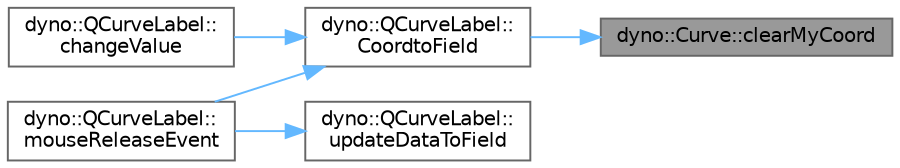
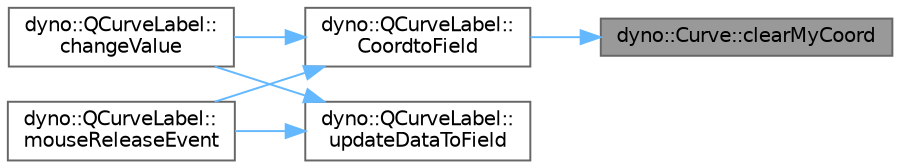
edge "dyno::QCurveLabel:: changeValue" -> "dyno::QCurveLabel:: updateDataToField": added
